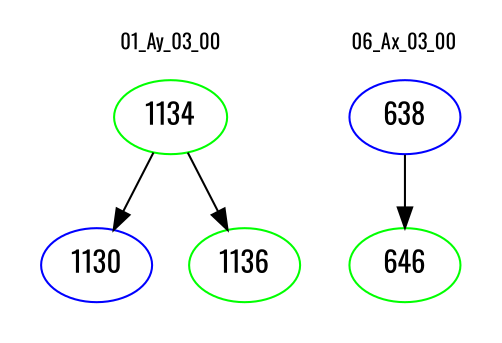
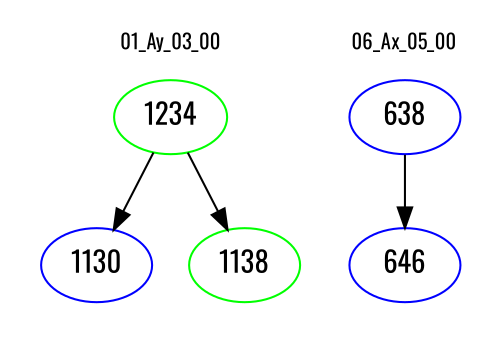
cluster "06_Ax_03_00": label "06_Ax_03_00" -> "06_Ax_05_00"
node "1134": label "1134" -> "1234"
node "1136": label "1136" -> "1138"
node "646": color green -> blue
